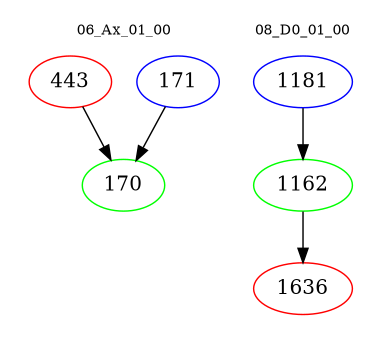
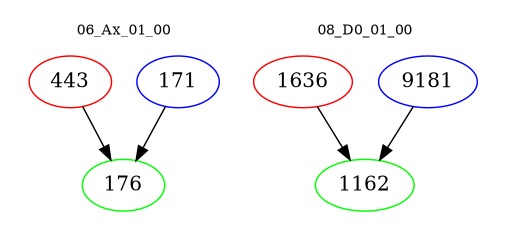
node "1181": label "1181" -> "9181"
node "170": label "170" -> "176"
edge "1162" -> "1636": reversed
